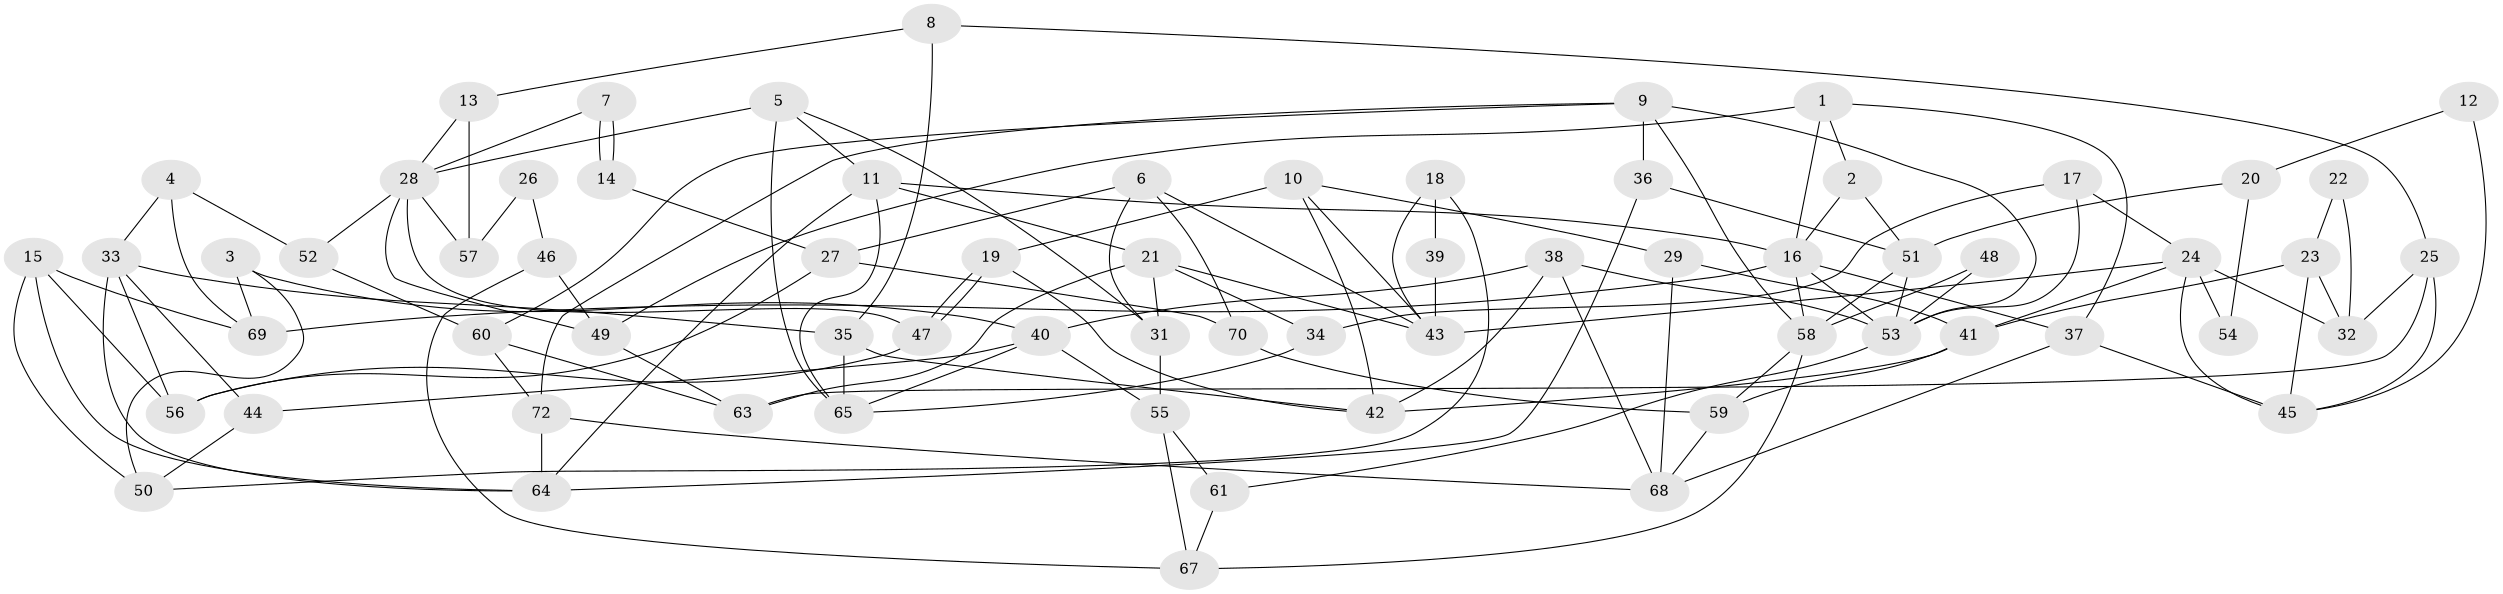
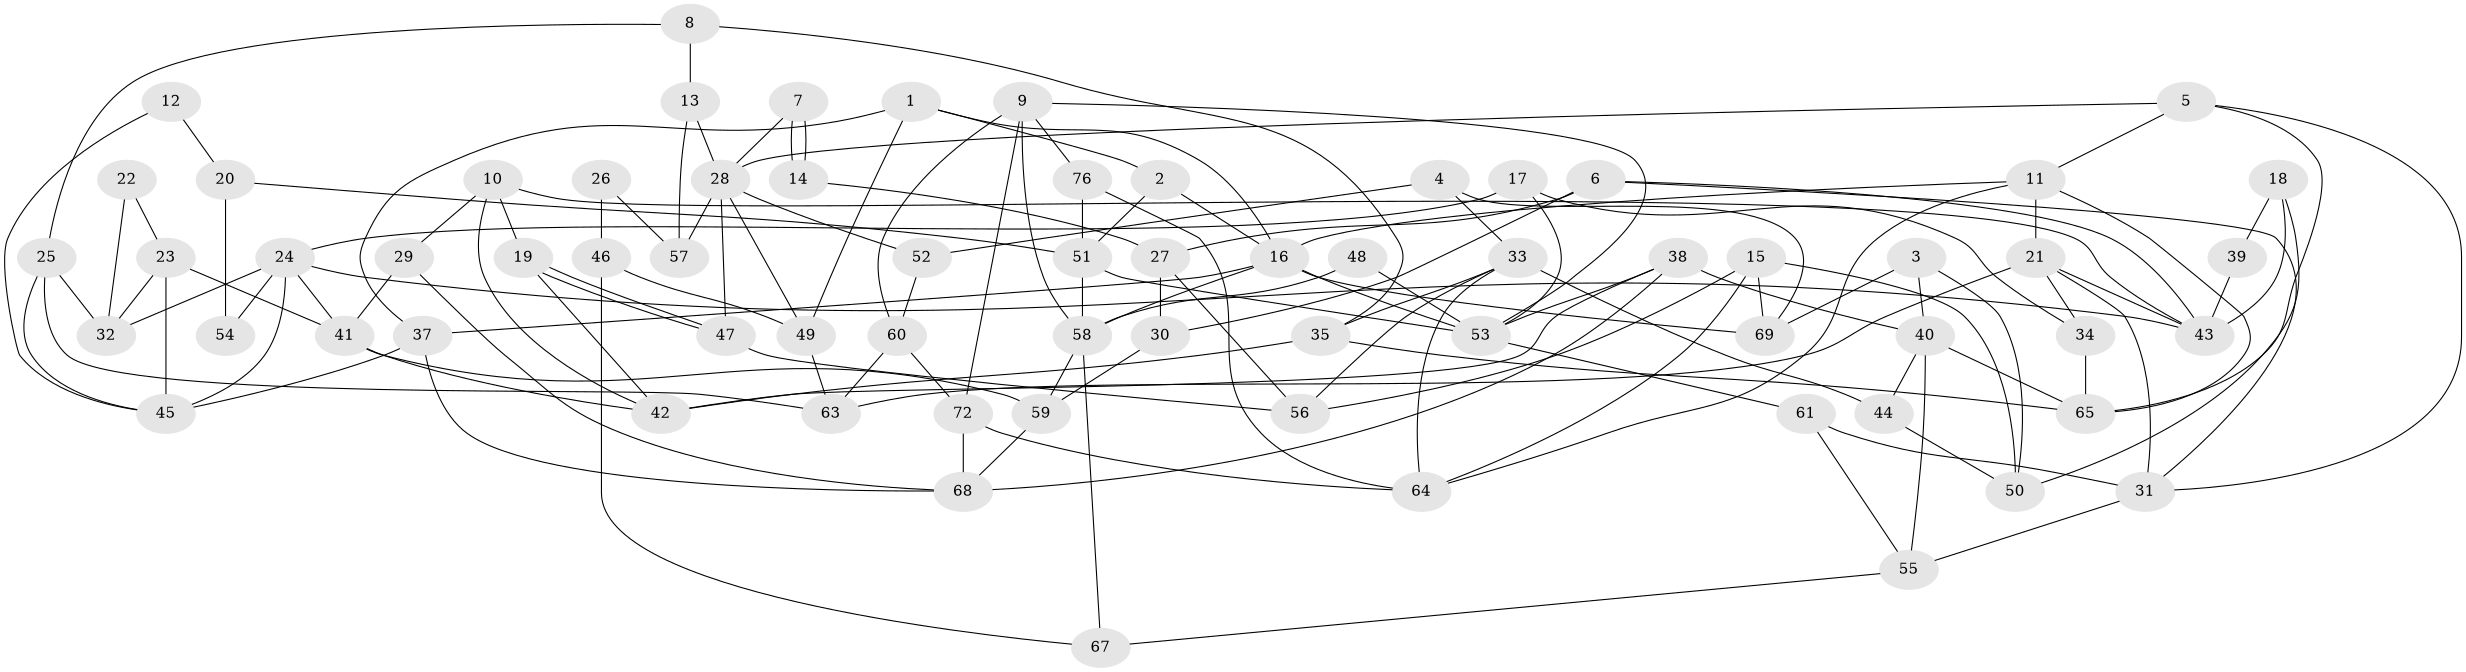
node "36": label "36" -> "76"
node "70": label "70" -> "30"
edge "61" -- "67": now "61" -- "31"
